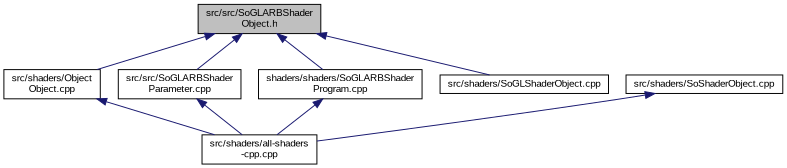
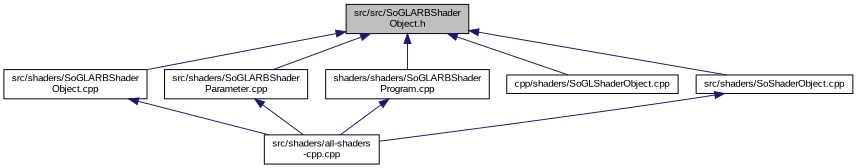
edge "src/shaders/SoShaderObject.cpp" -> "src/src/SoGLARBShader Object.h": added
node "src/shaders/Object Object.cpp": label "src/shaders/Object Object.cpp" -> "src/shaders/SoGLARBShader Object.cpp"
node "src/src/SoGLARBShader Parameter.cpp": label "src/src/SoGLARBShader Parameter.cpp" -> "src/shaders/SoGLARBShader Parameter.cpp"
node "src/shaders/SoGLShaderObject.cpp": label "src/shaders/SoGLShaderObject.cpp" -> "cpp/shaders/SoGLShaderObject.cpp"
